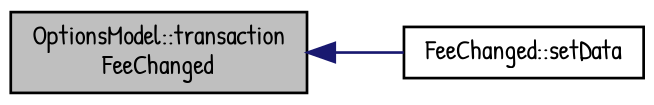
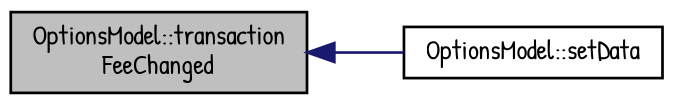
node "FeeChanged::setData": label "FeeChanged::setData" -> "OptionsModel::setData"
